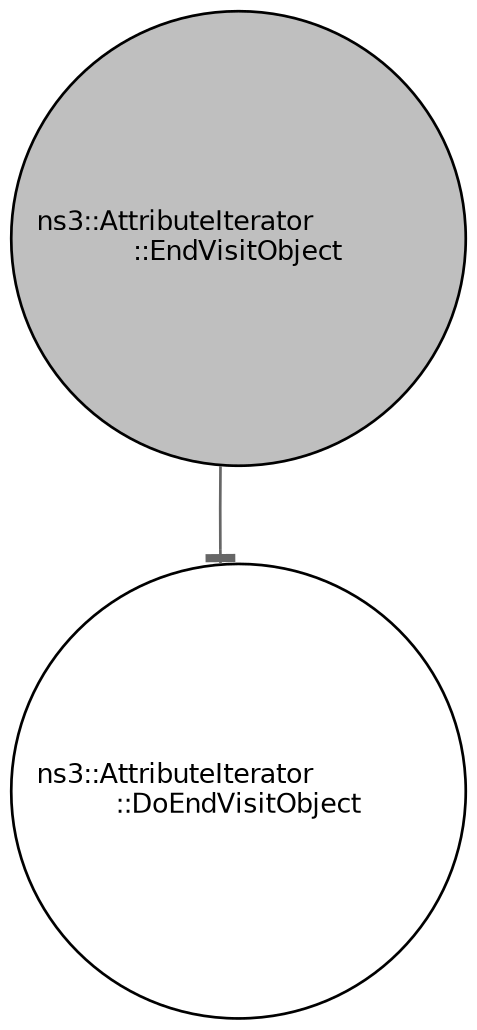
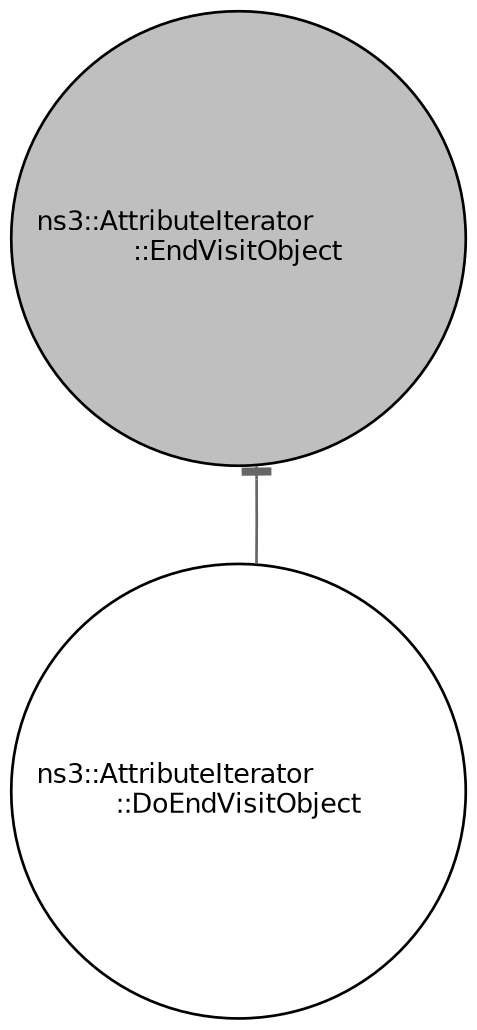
edge "ns3::AttributeIterator ::EndVisitObject" -> "ns3::AttributeIterator ::DoEndVisitObject": reversed
